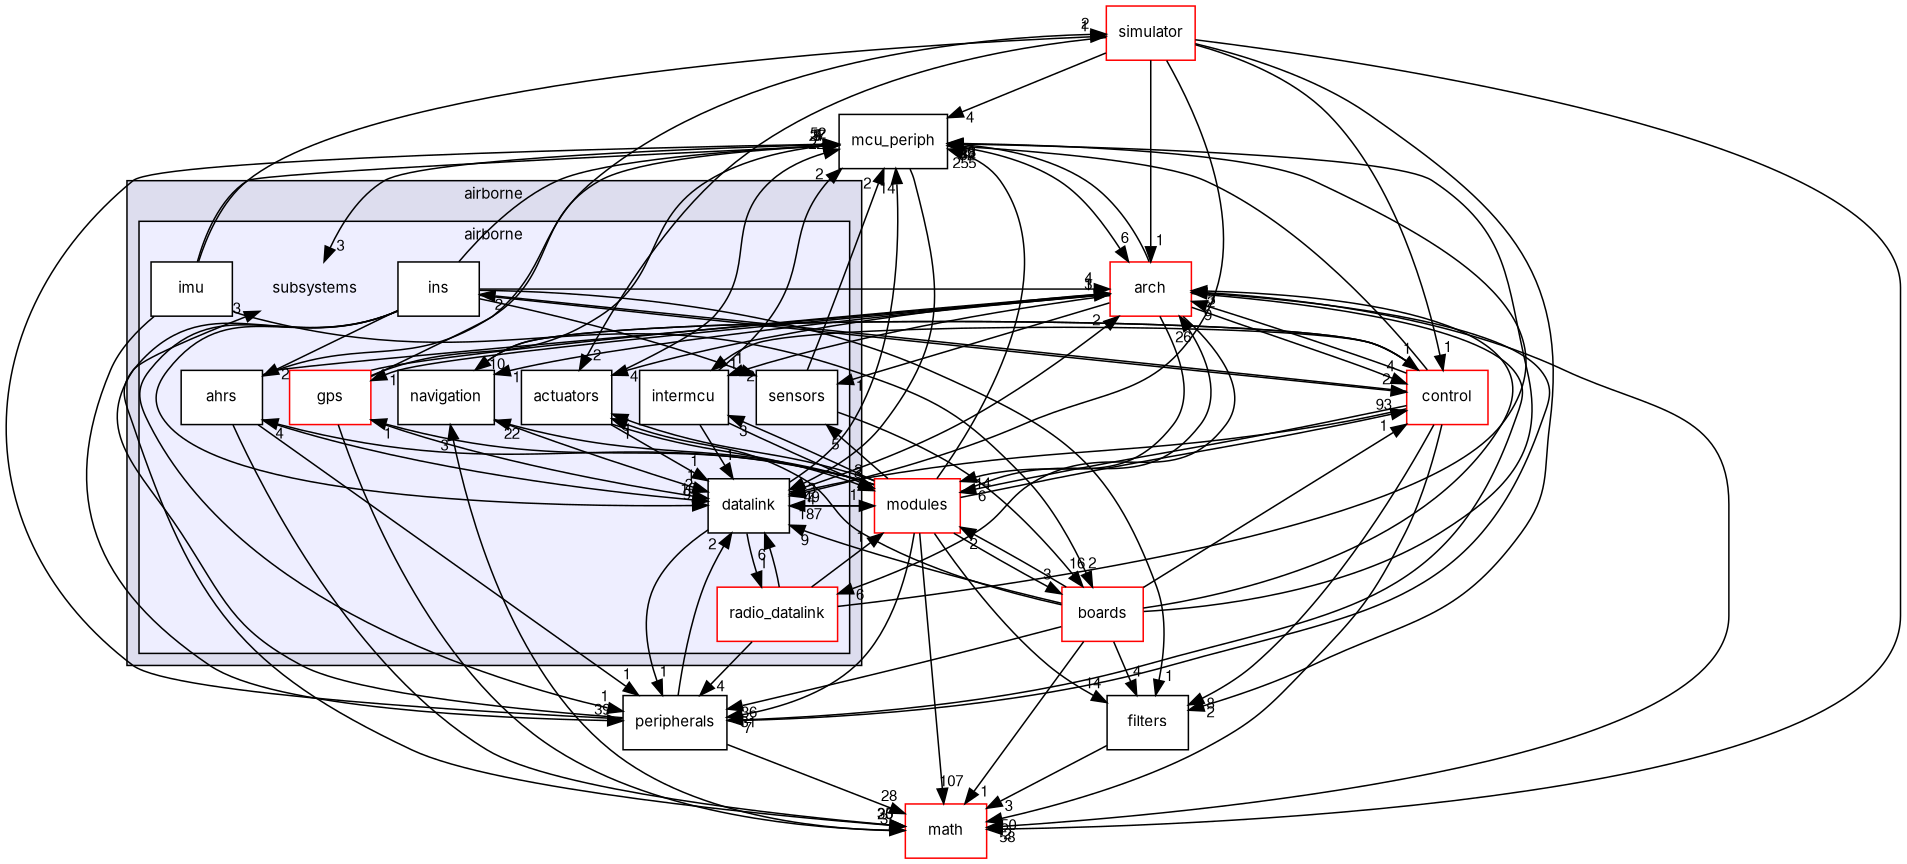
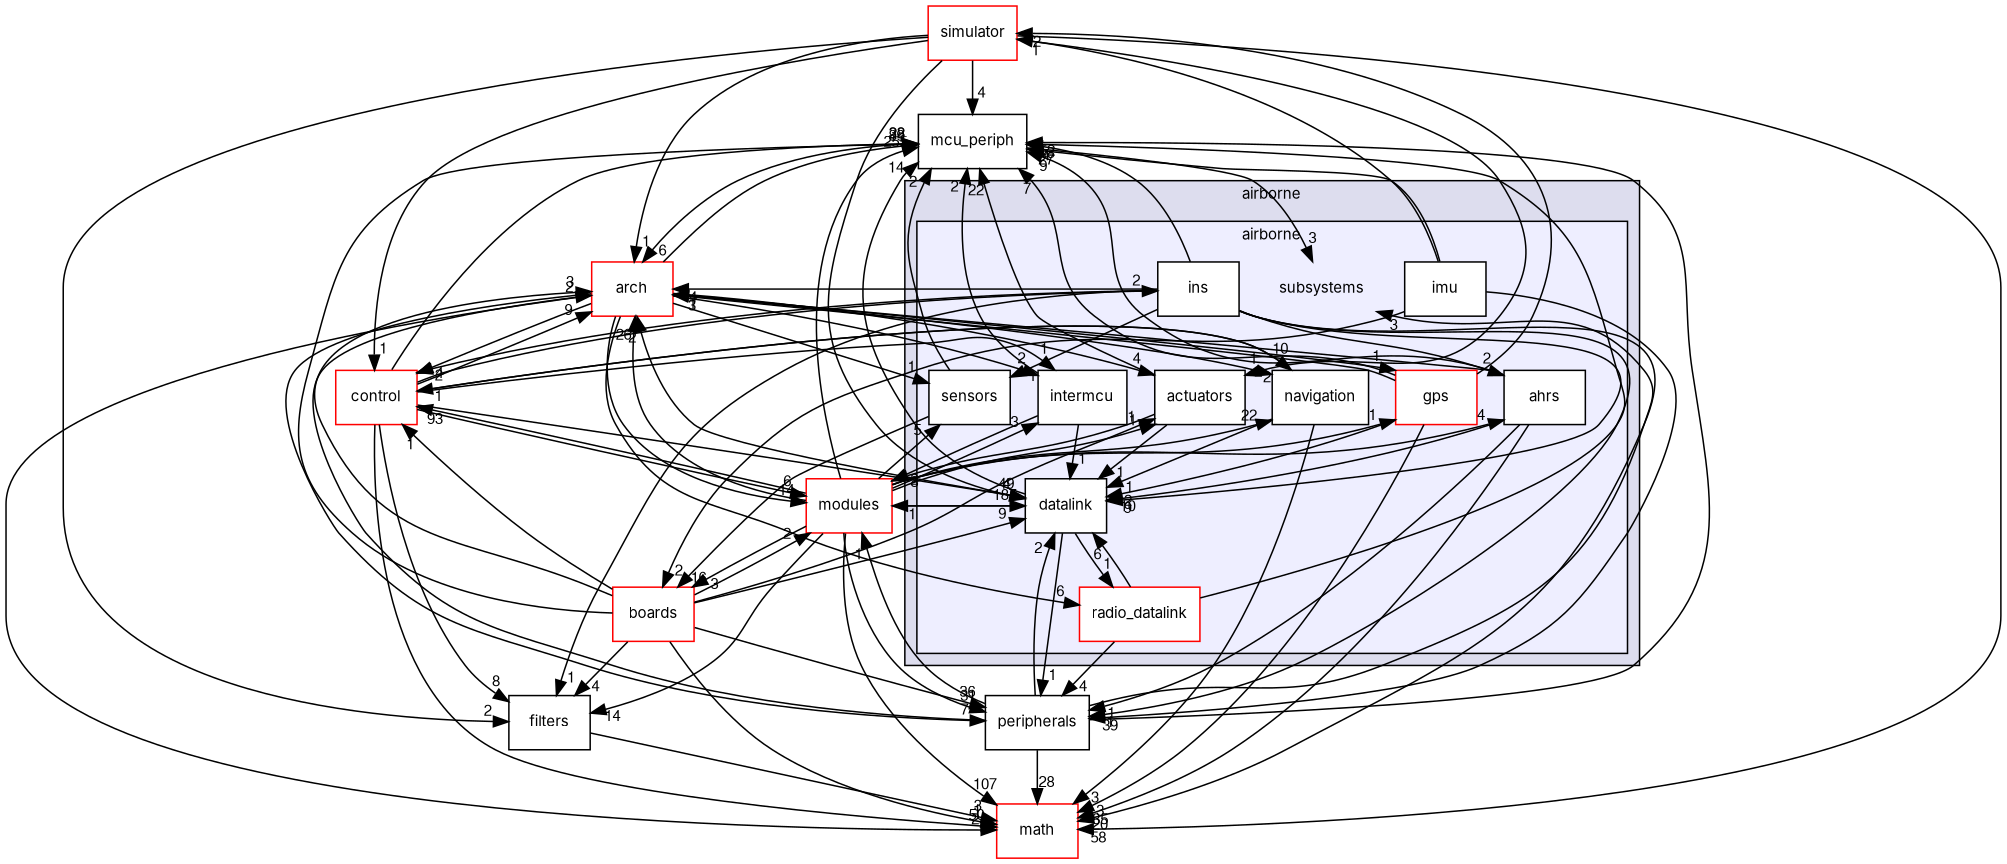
edge "mcu_periph" -> "datalink": removed
edge "radio_datalink" -> "modules": now "peripherals" -> "modules"
edge "math" -> "navigation": reversed
